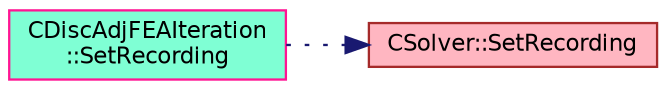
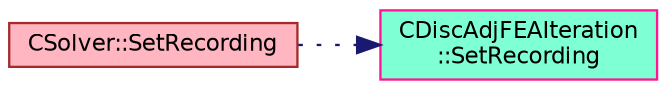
edge "CDiscAdjFEAIteration ::SetRecording" -> "CSolver::SetRecording": reversed
